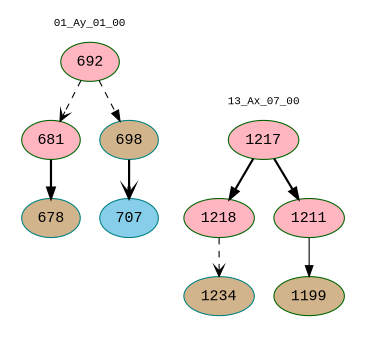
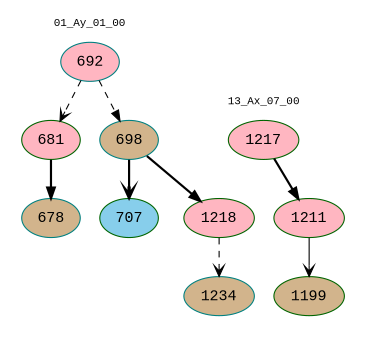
node "692": color darkgreen -> teal
edge "1217" -> "1218": now "698" -> "1218"
node "707": color teal -> darkgreen
edge "1211" -> "1199": arrowhead normal -> vee
